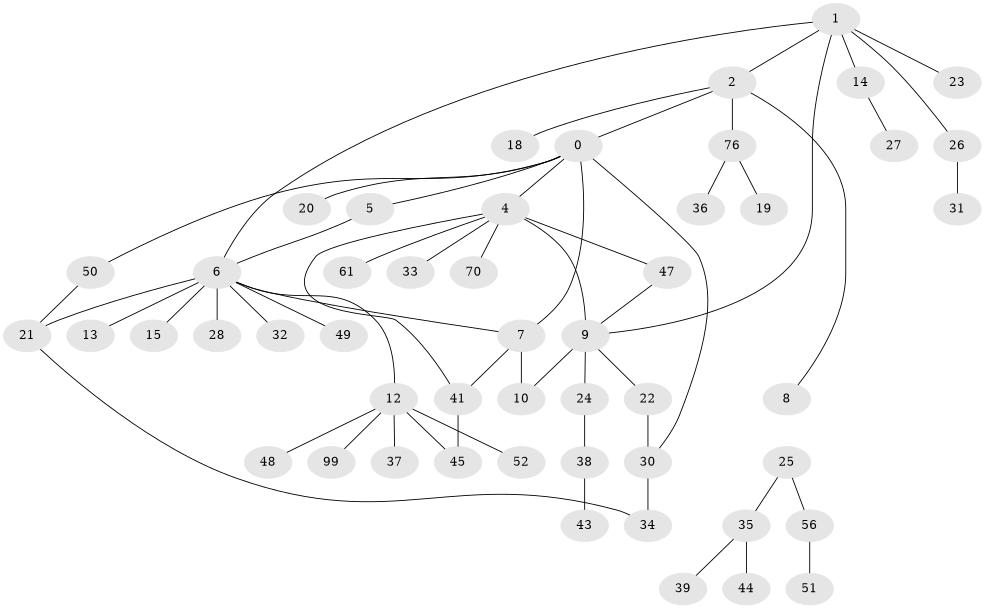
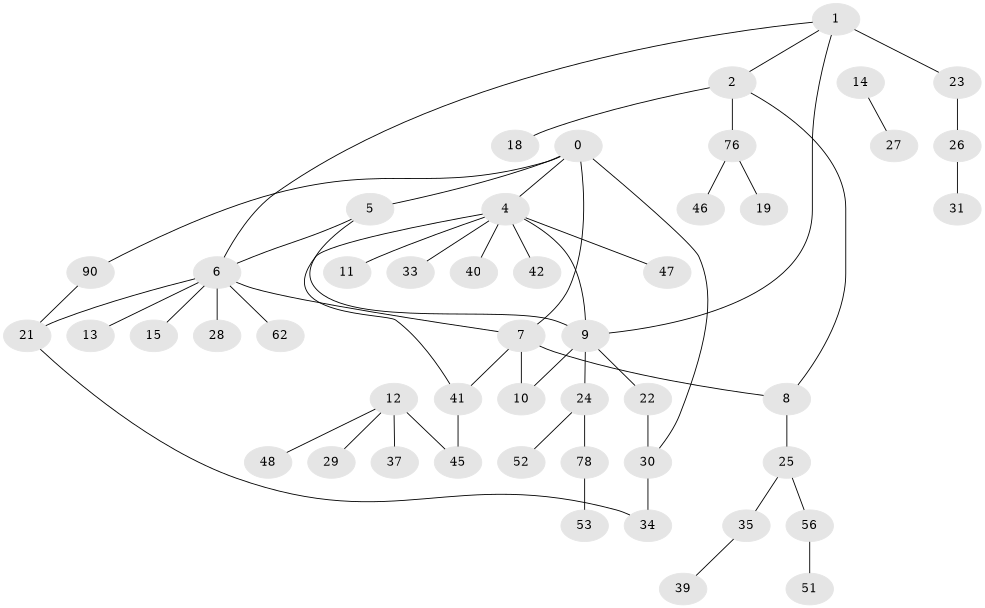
edge "1" -- "14": removed
edge "1" -- "26": now "23" -- "26"
edge "2" -- "0": removed
node "20": removed
node "36": label "36" -> "46"
node "50": label "50" -> "90"
node "61": label "61" -> "11"
node "70": label "70" -> "40"
node "42": added
edge "6" -- "12": removed
edge "47" -- "9": now "5" -- "9"
node "32": label "32" -> "62"
node "49": removed
edge "7" -- "8": added
edge "12" -- "52": now "24" -- "52"
edge "8" -- "25": added
node "99": label "99" -> "29"
node "38": label "38" -> "78"
node "43": label "43" -> "53"
node "44": removed
